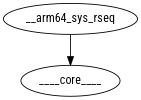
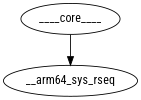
edge "__arm64_sys_rseq" -> "____core____": reversed
